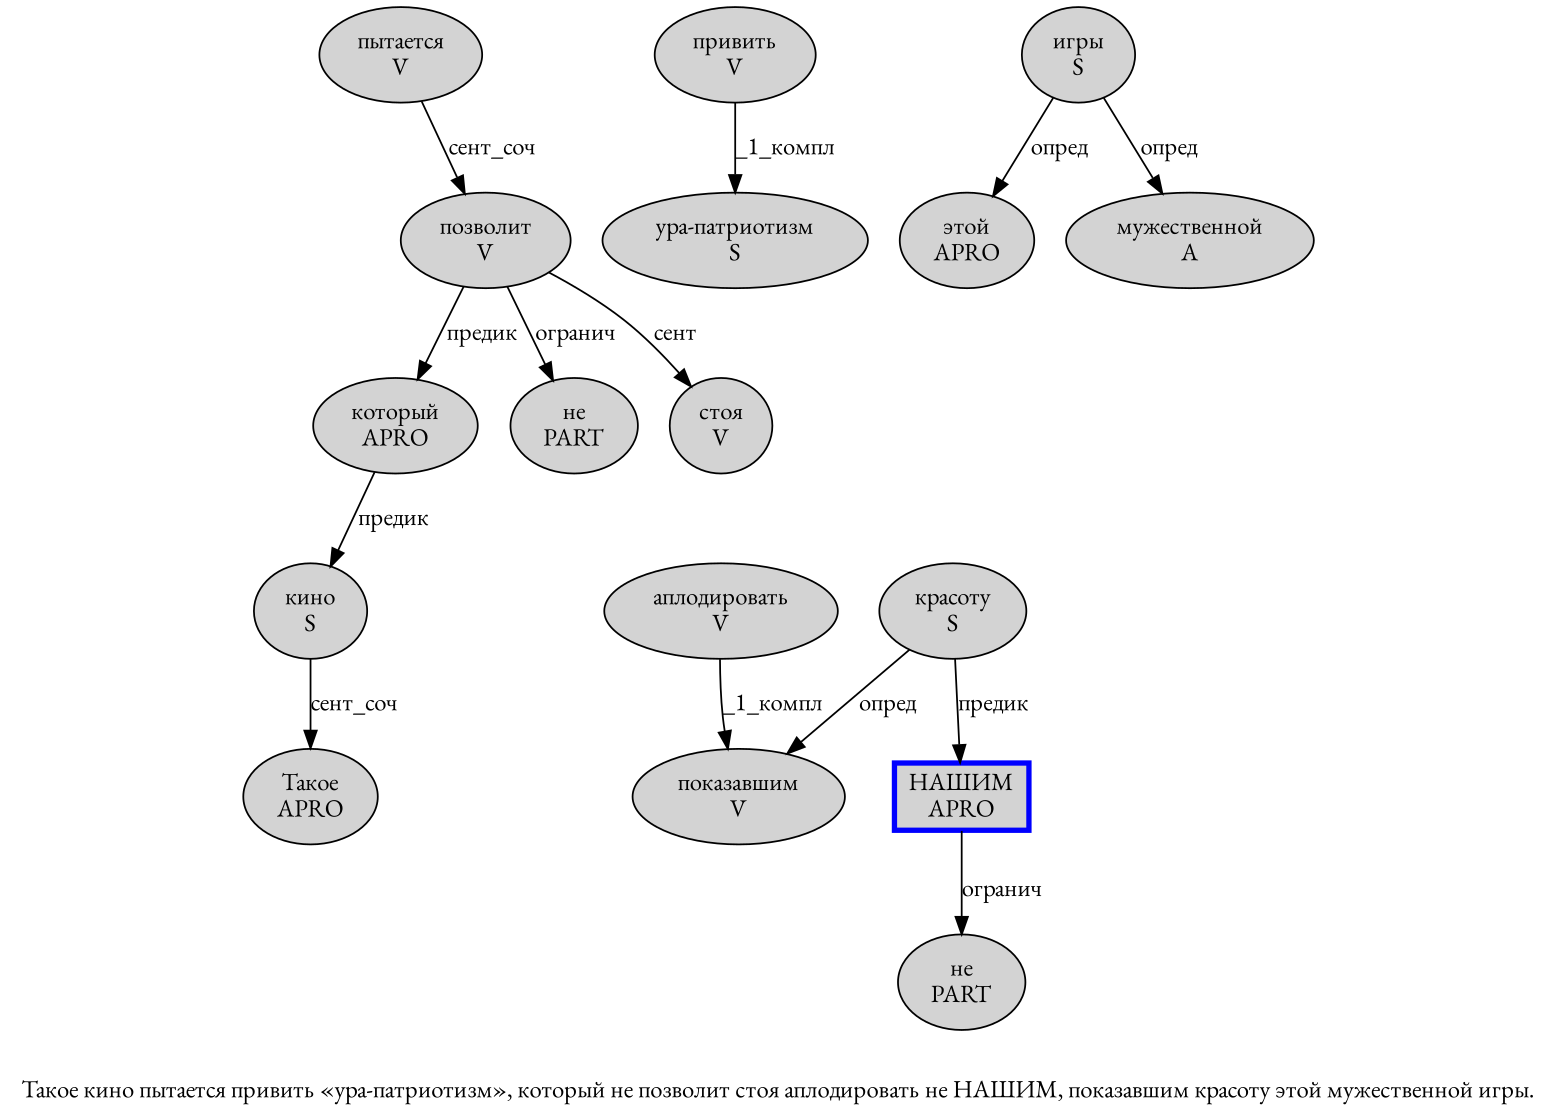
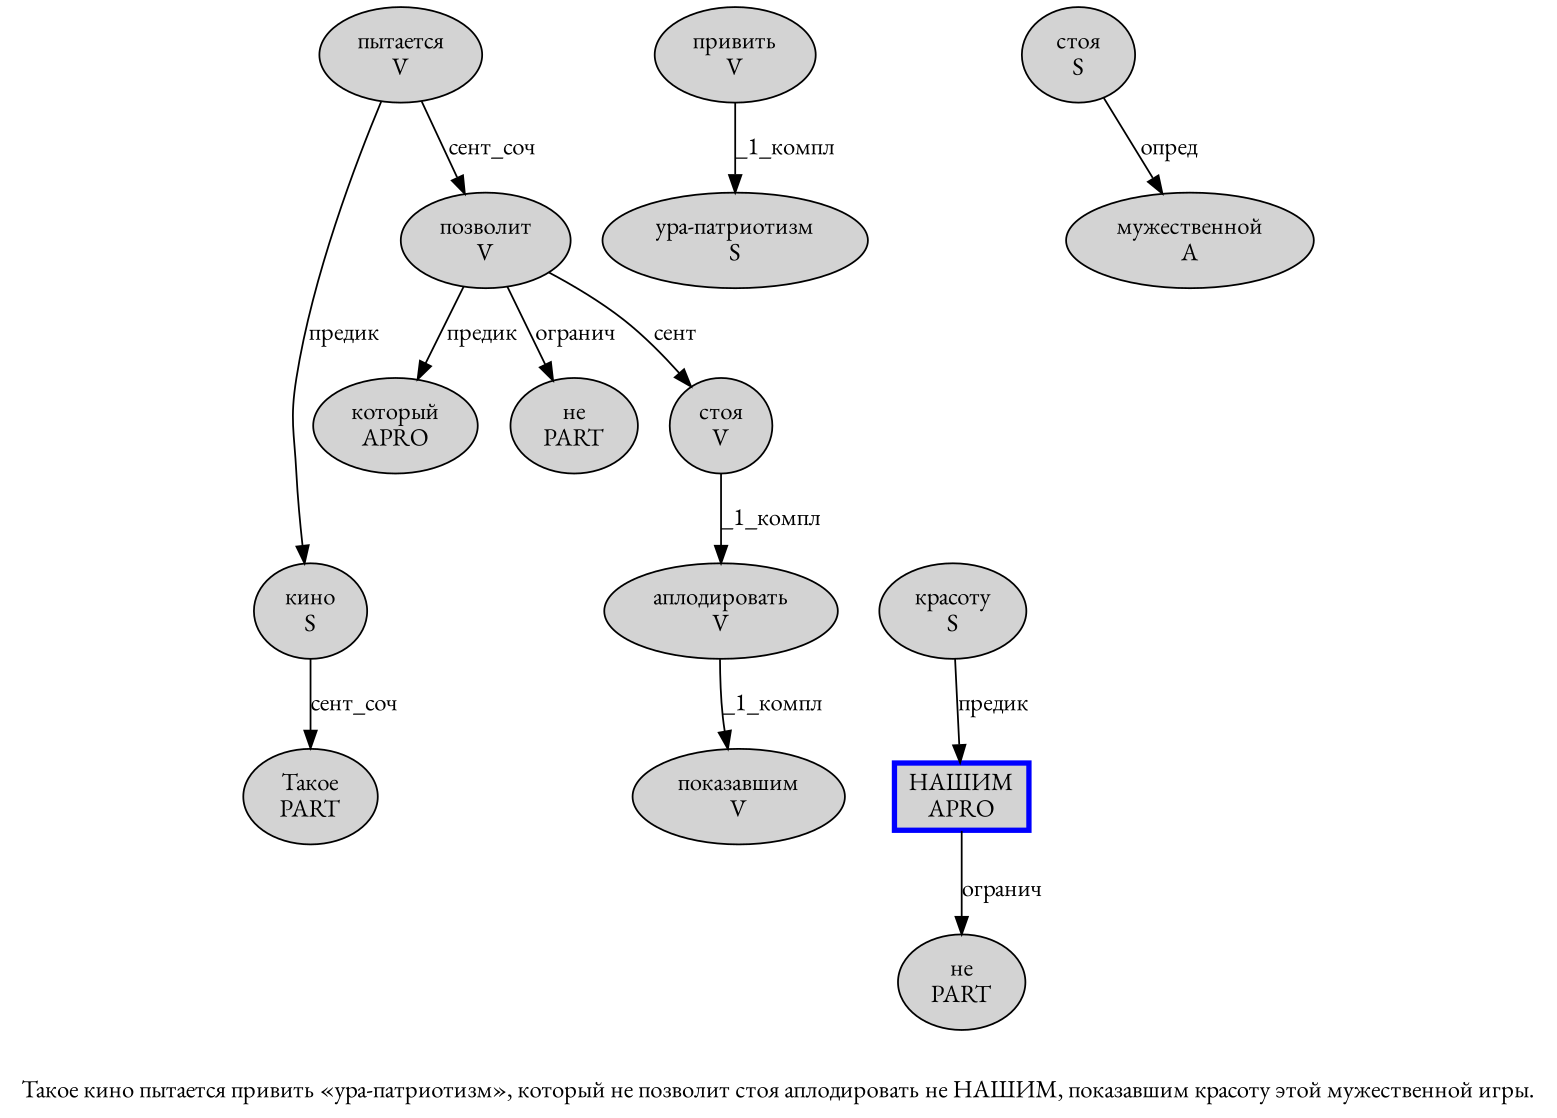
node "игры S": label "игры S" -> "стоя S"
node "этой APRO": removed
edge "стоя V" -> "аплодировать V": added, label "_1_компл"
edge "который APRO" -> "кино S": now "пытается V" -> "кино S"
edge "красоту S" -> "показавшим V": removed, label "опред"
node "Такое APRO": label "Такое APRO" -> "Такое PART"
